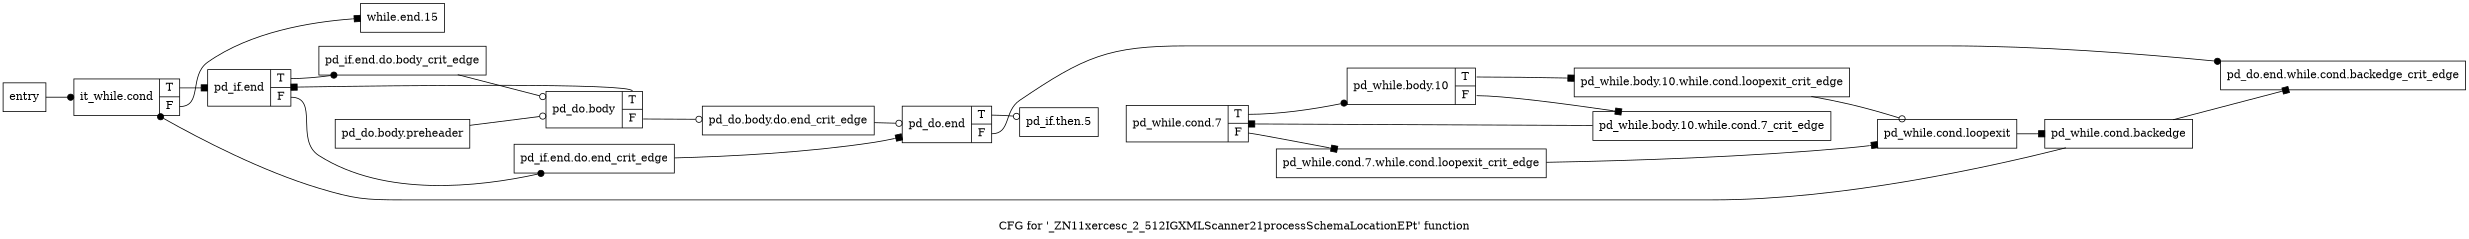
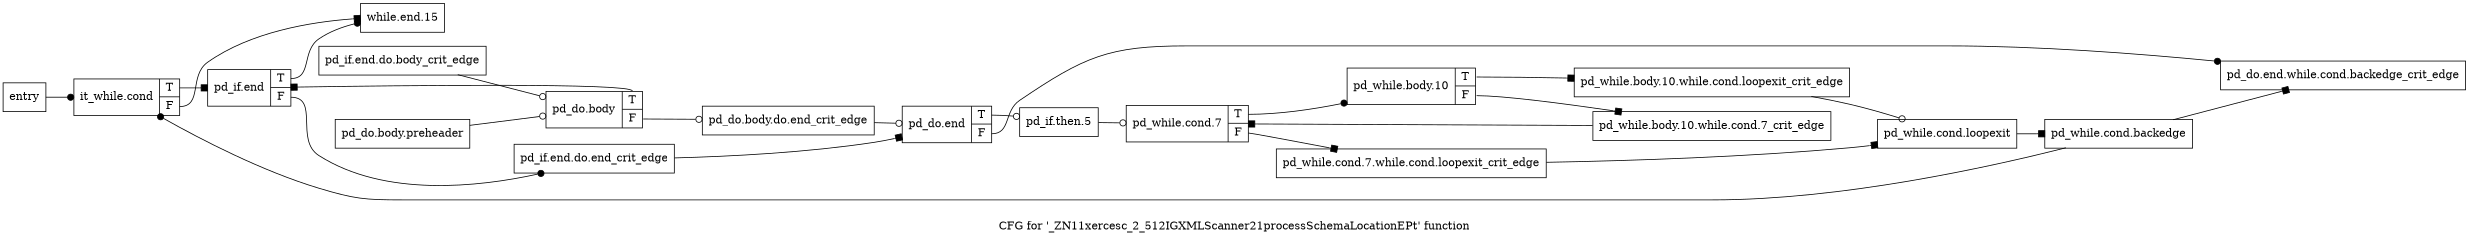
edge "pd_if.end" -> "pd_if.end.do.body_crit_edge": now "pd_if.end" -> "while.end.15"
edge "pd_if.then.5" -> "pd_while.cond.7": added
